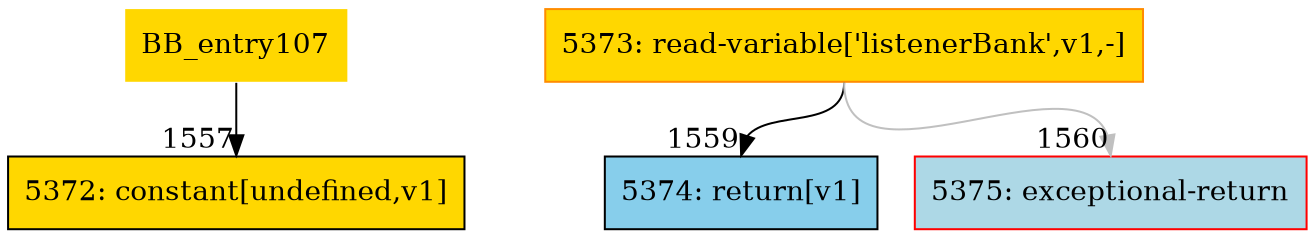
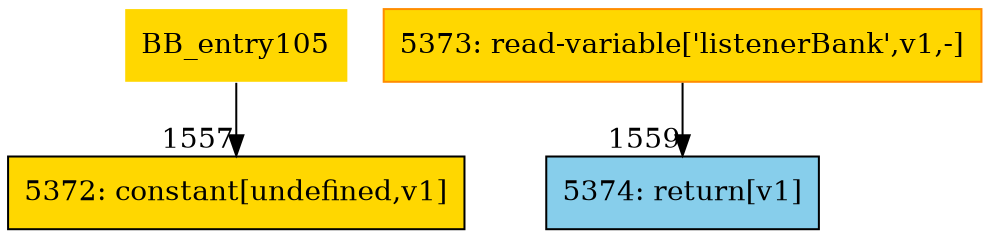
node "BB_entry107": label "BB_entry107" -> "BB_entry105"
node "5375: exceptional-return": removed
